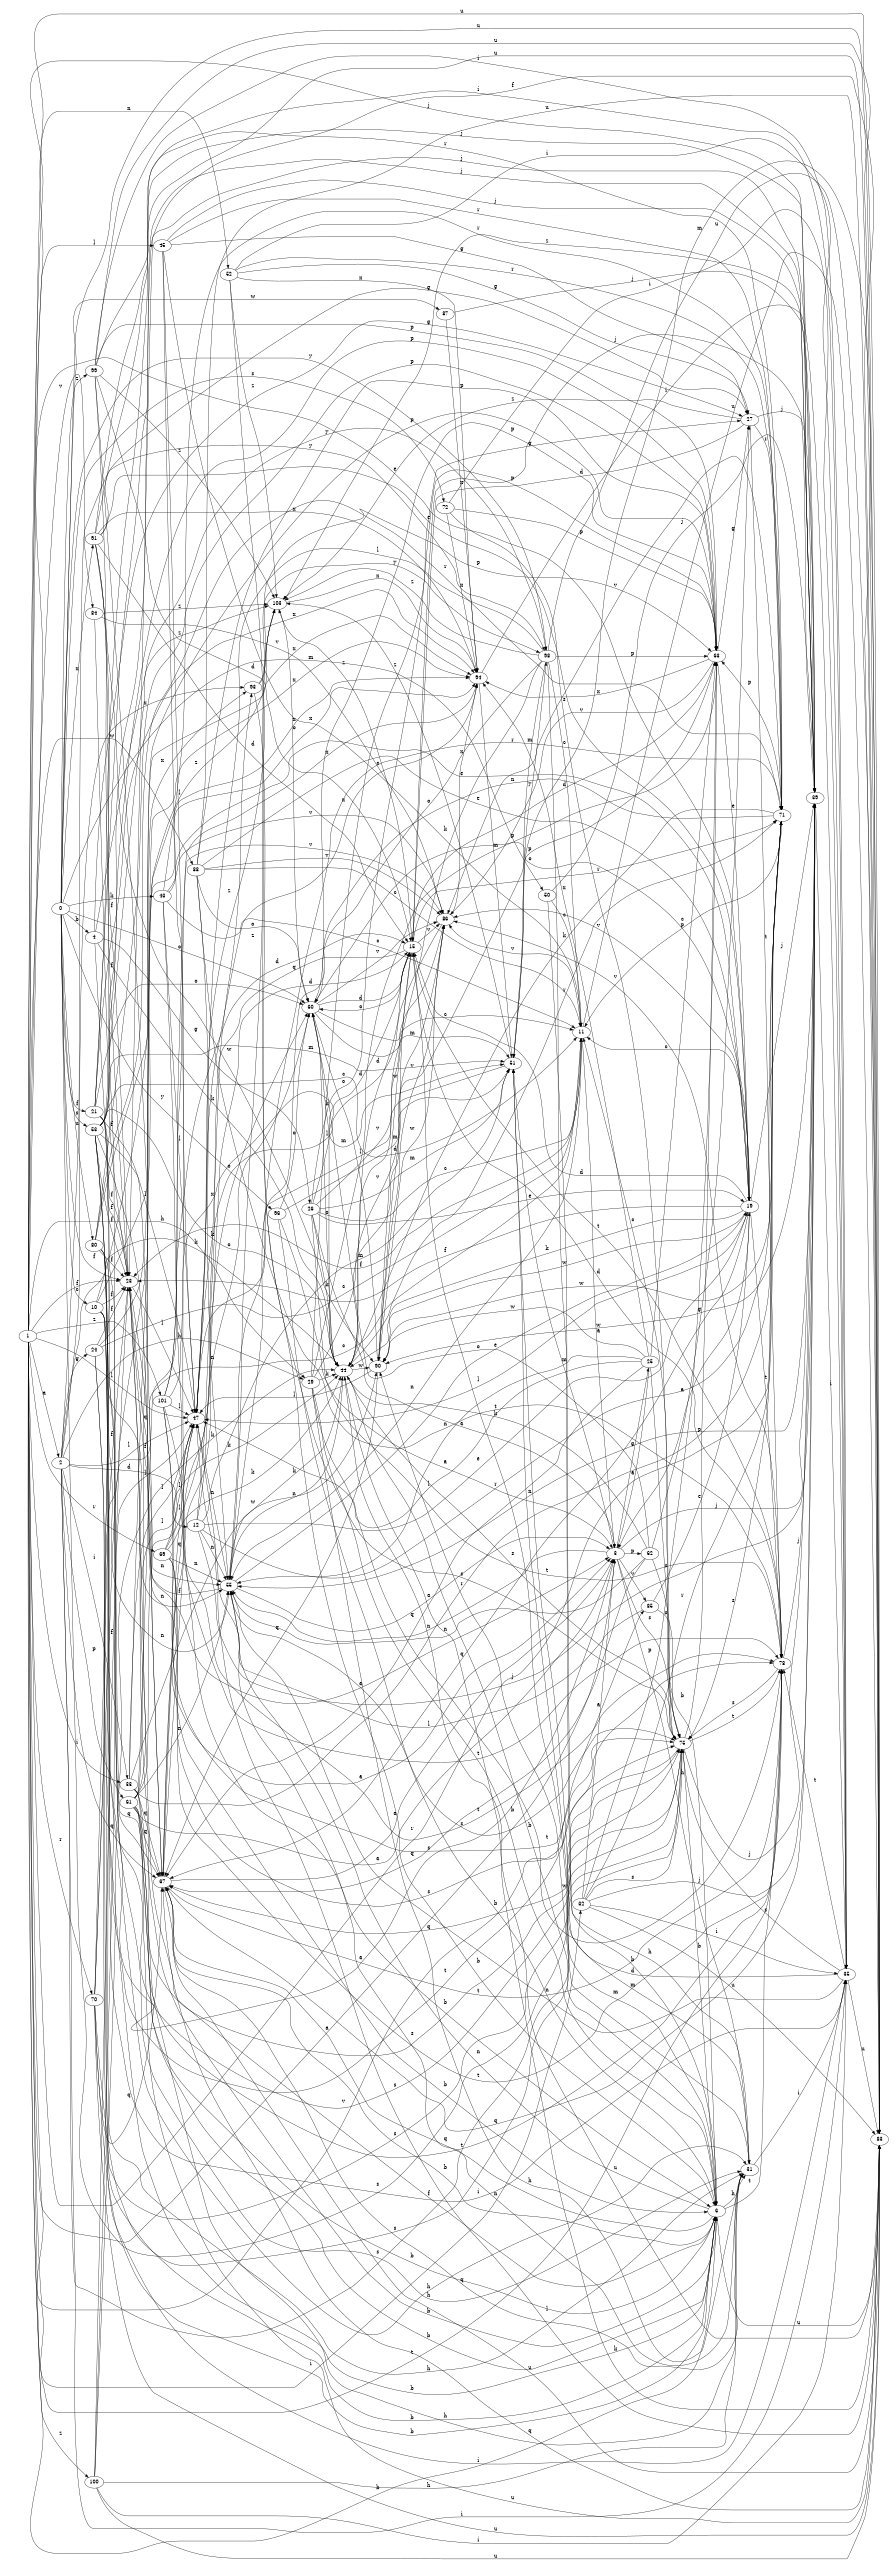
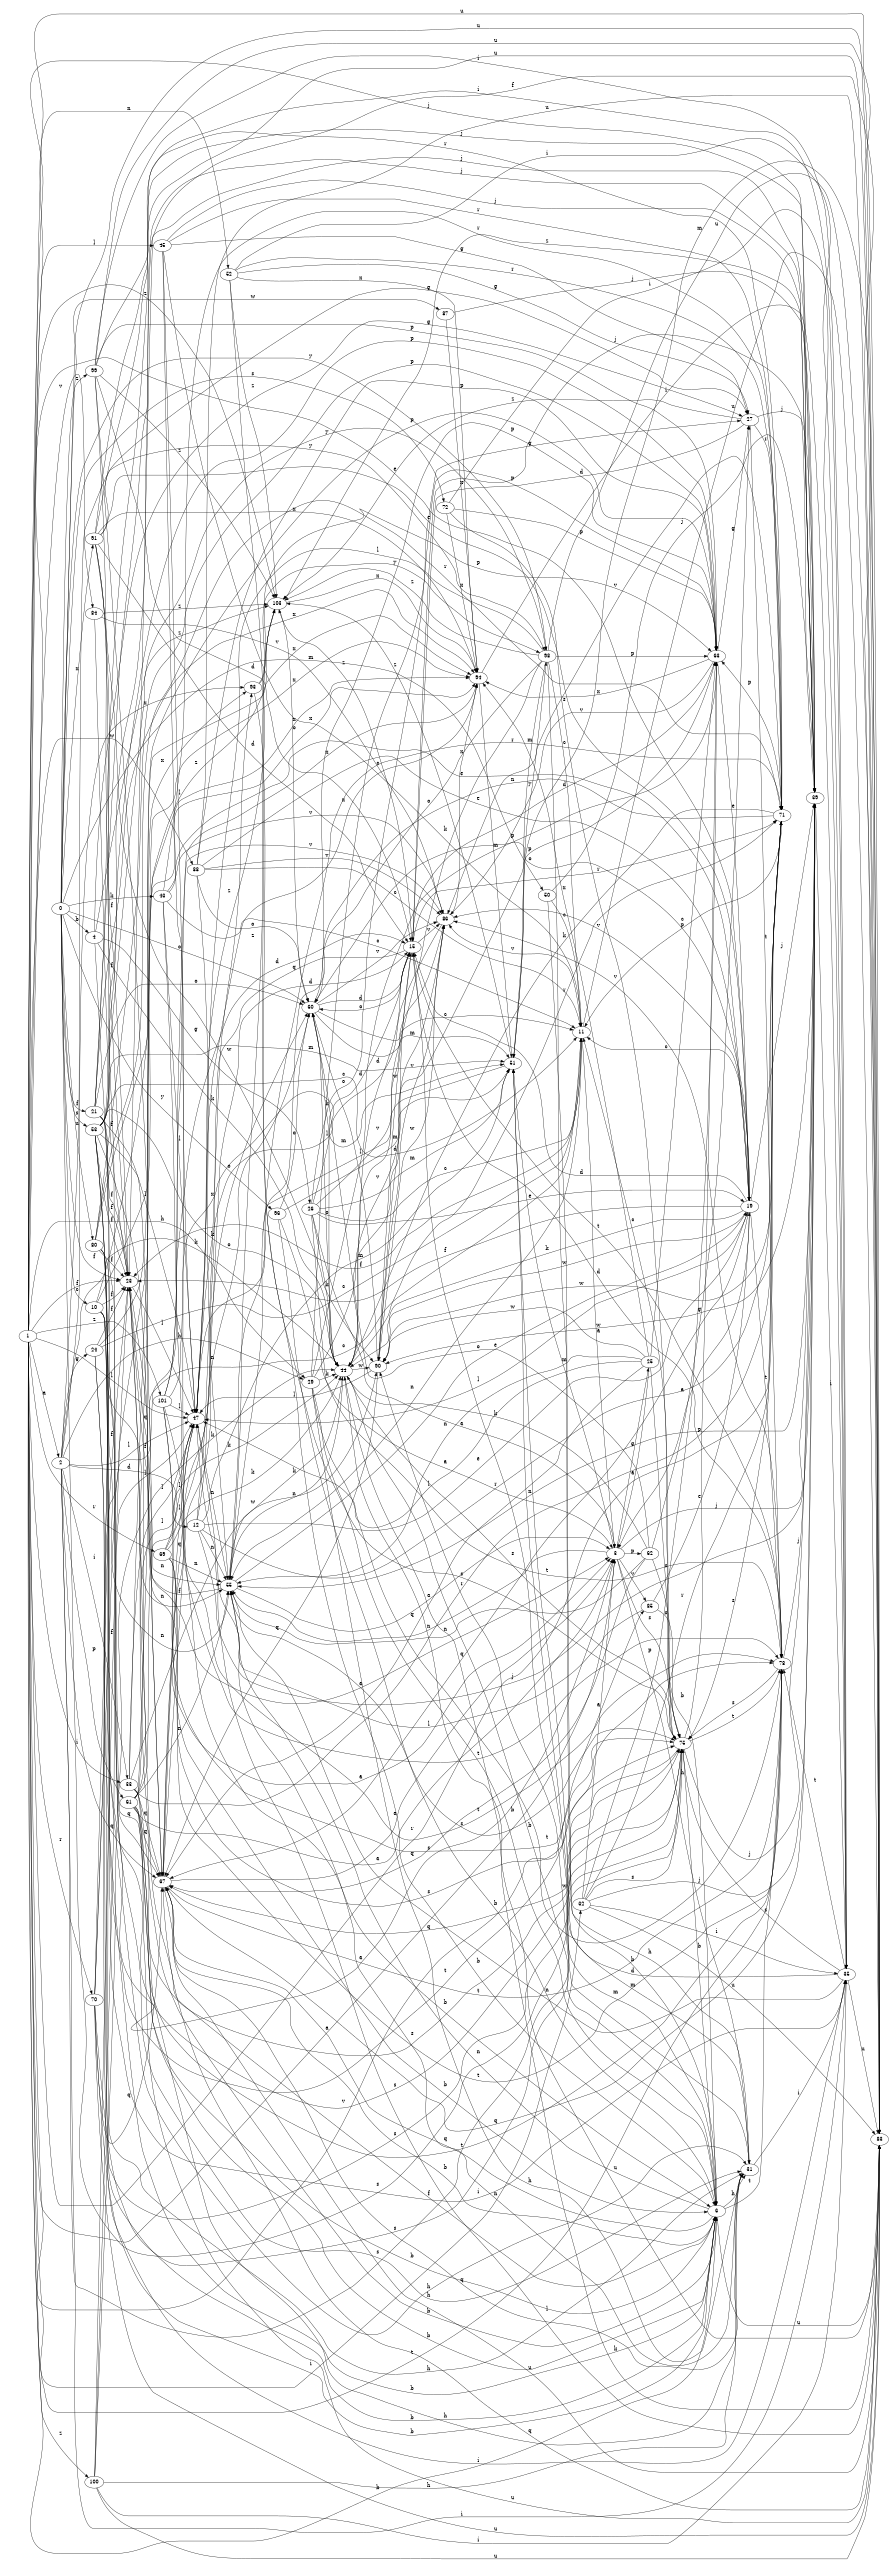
edge "1" -> "103": added, label "z"
edge "88" -> "78": removed, label "t"
